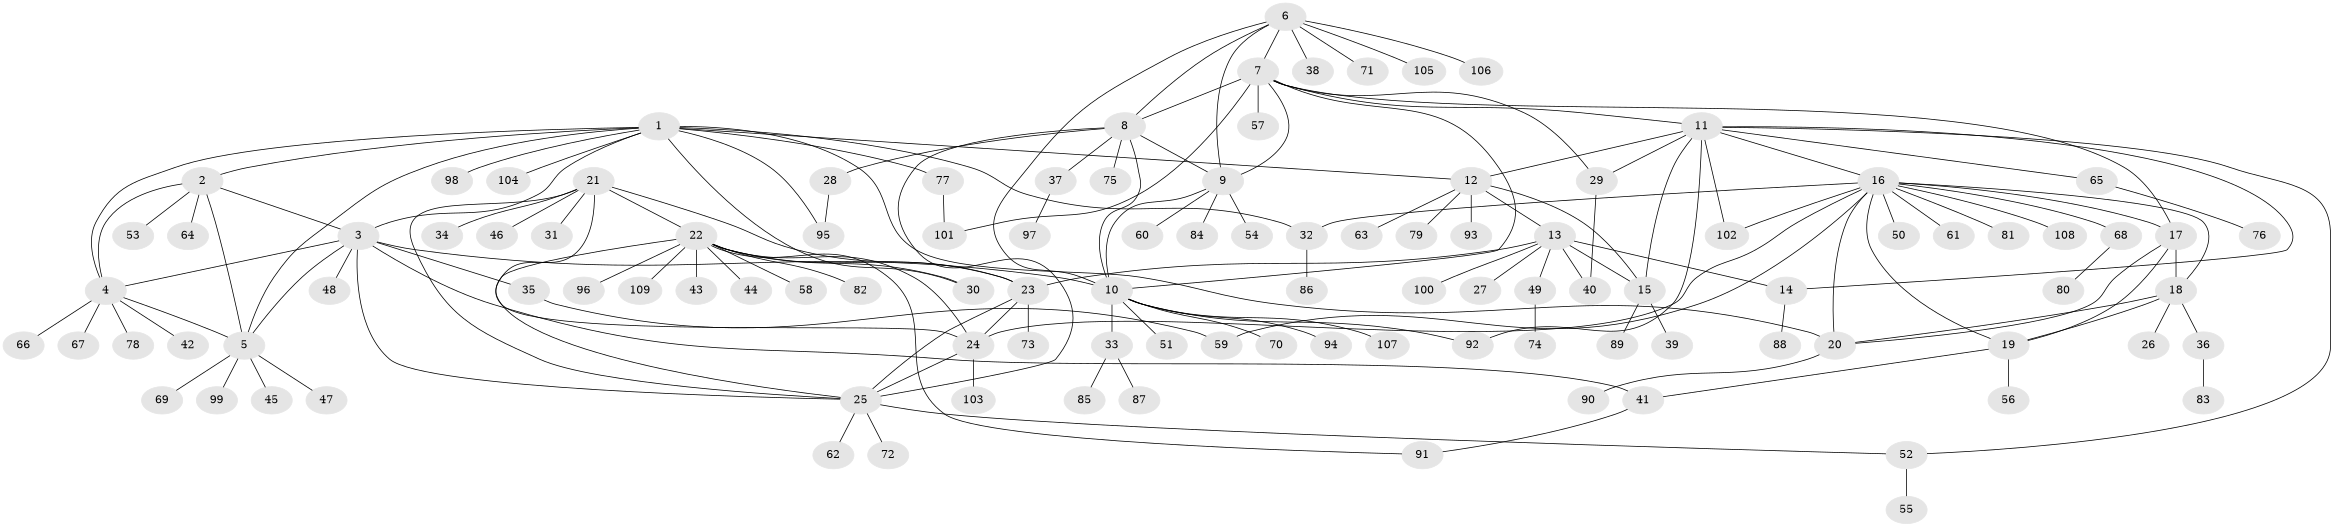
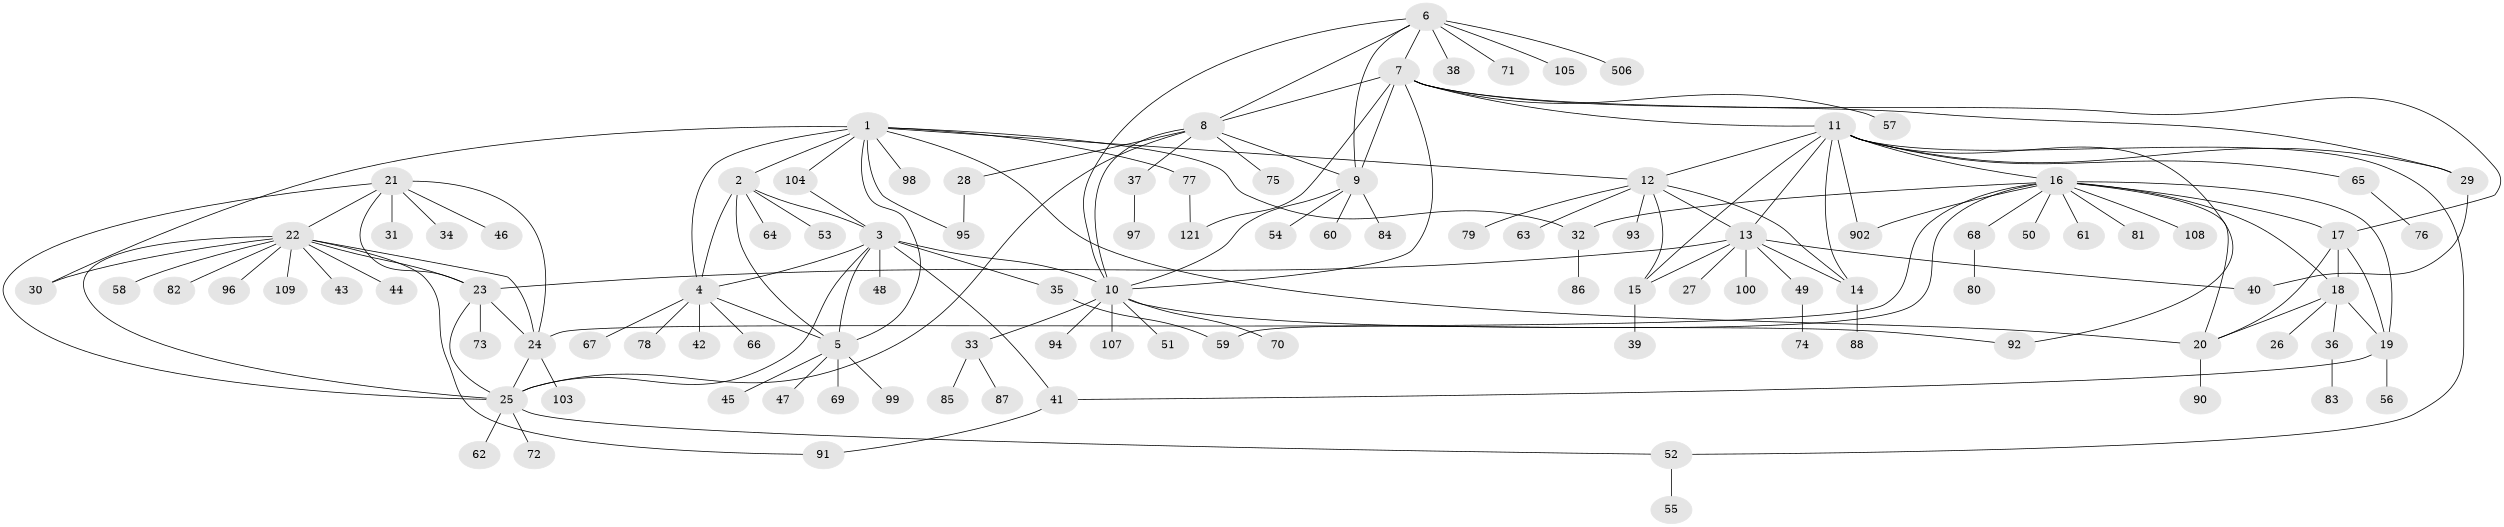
node "106": label "106" -> "506"
edge "11" -- "13": added
edge "1" -- "3": now "104" -- "3"
edge "12" -- "14": added
node "101": label "101" -> "121"
node "102": label "102" -> "902"
node "89": removed
